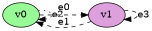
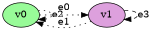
edge "v0" -> "v1": style dashed -> dotted
edge "v1" -> "v0": style dashed -> dotted
